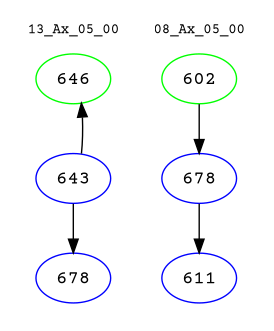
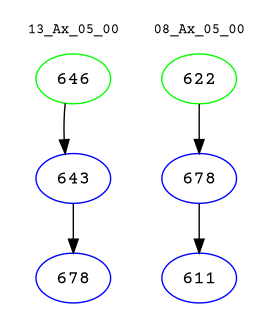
node "602": label "602" -> "622"
edge "643" -> "646": reversed
